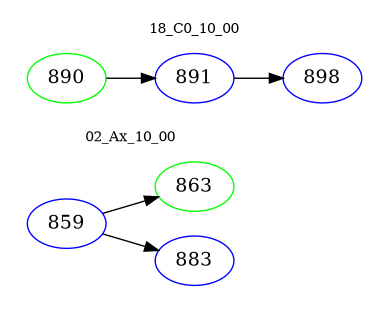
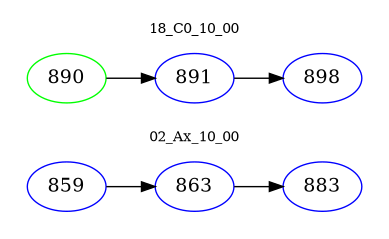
node "863": color green -> blue
edge "859" -> "883": now "863" -> "883"
